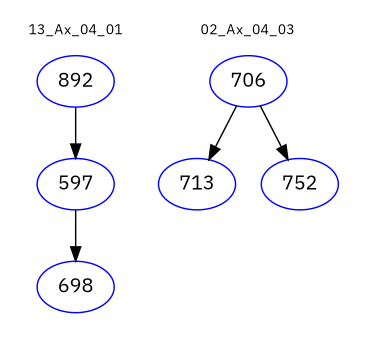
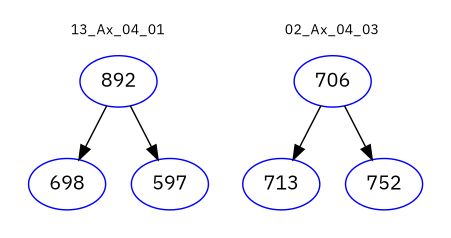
edge "597" -> "698": now "892" -> "698"
